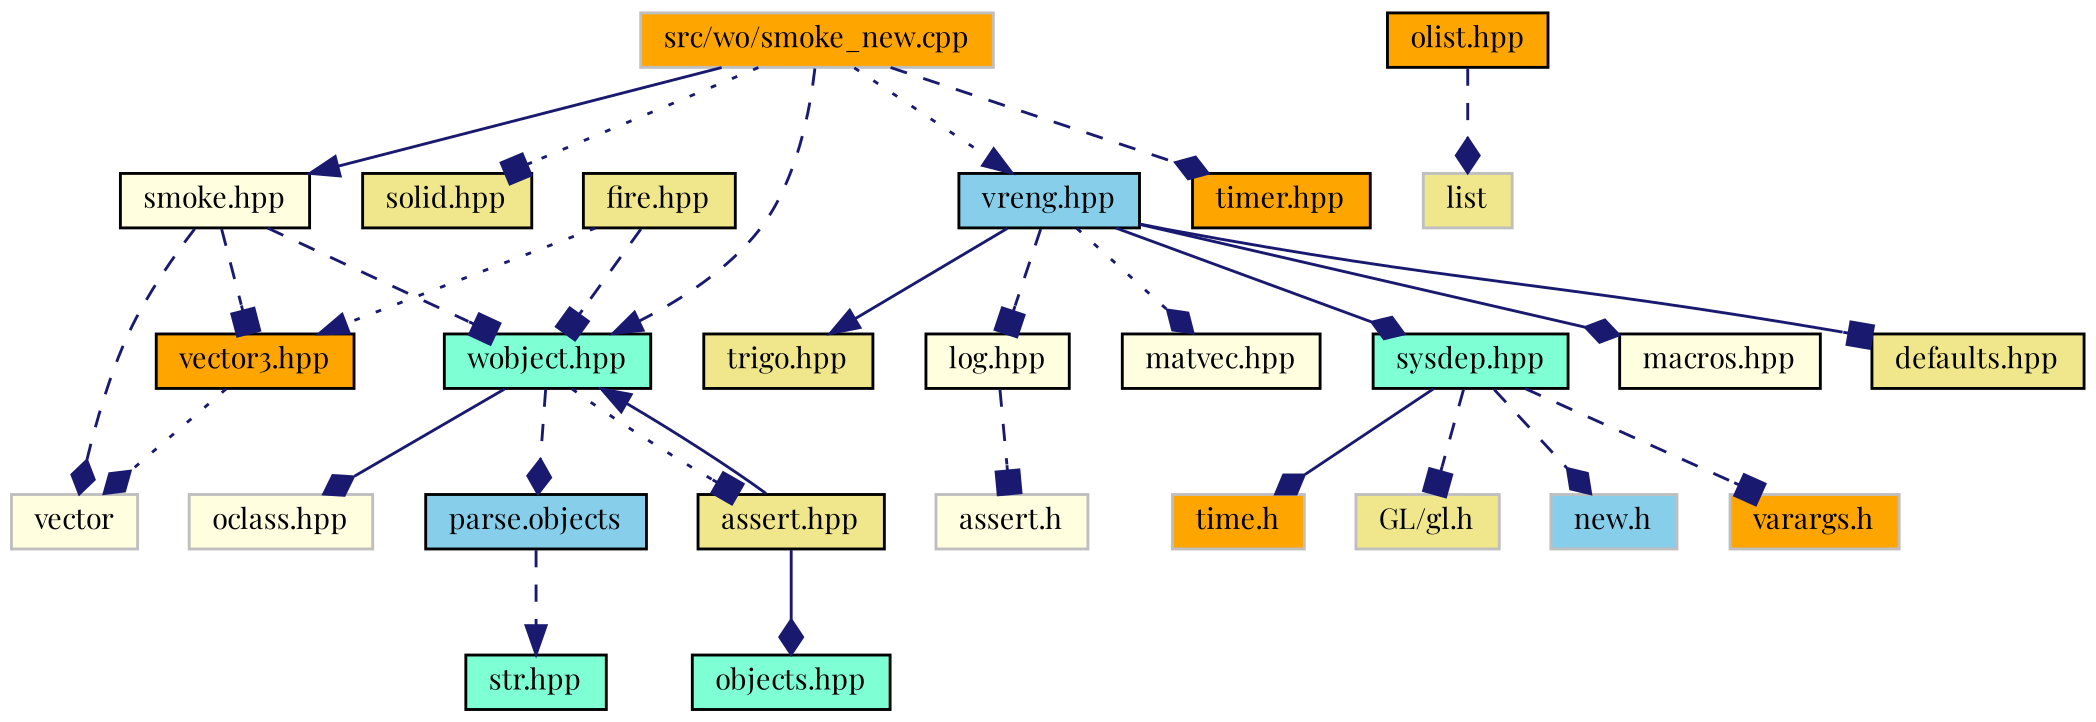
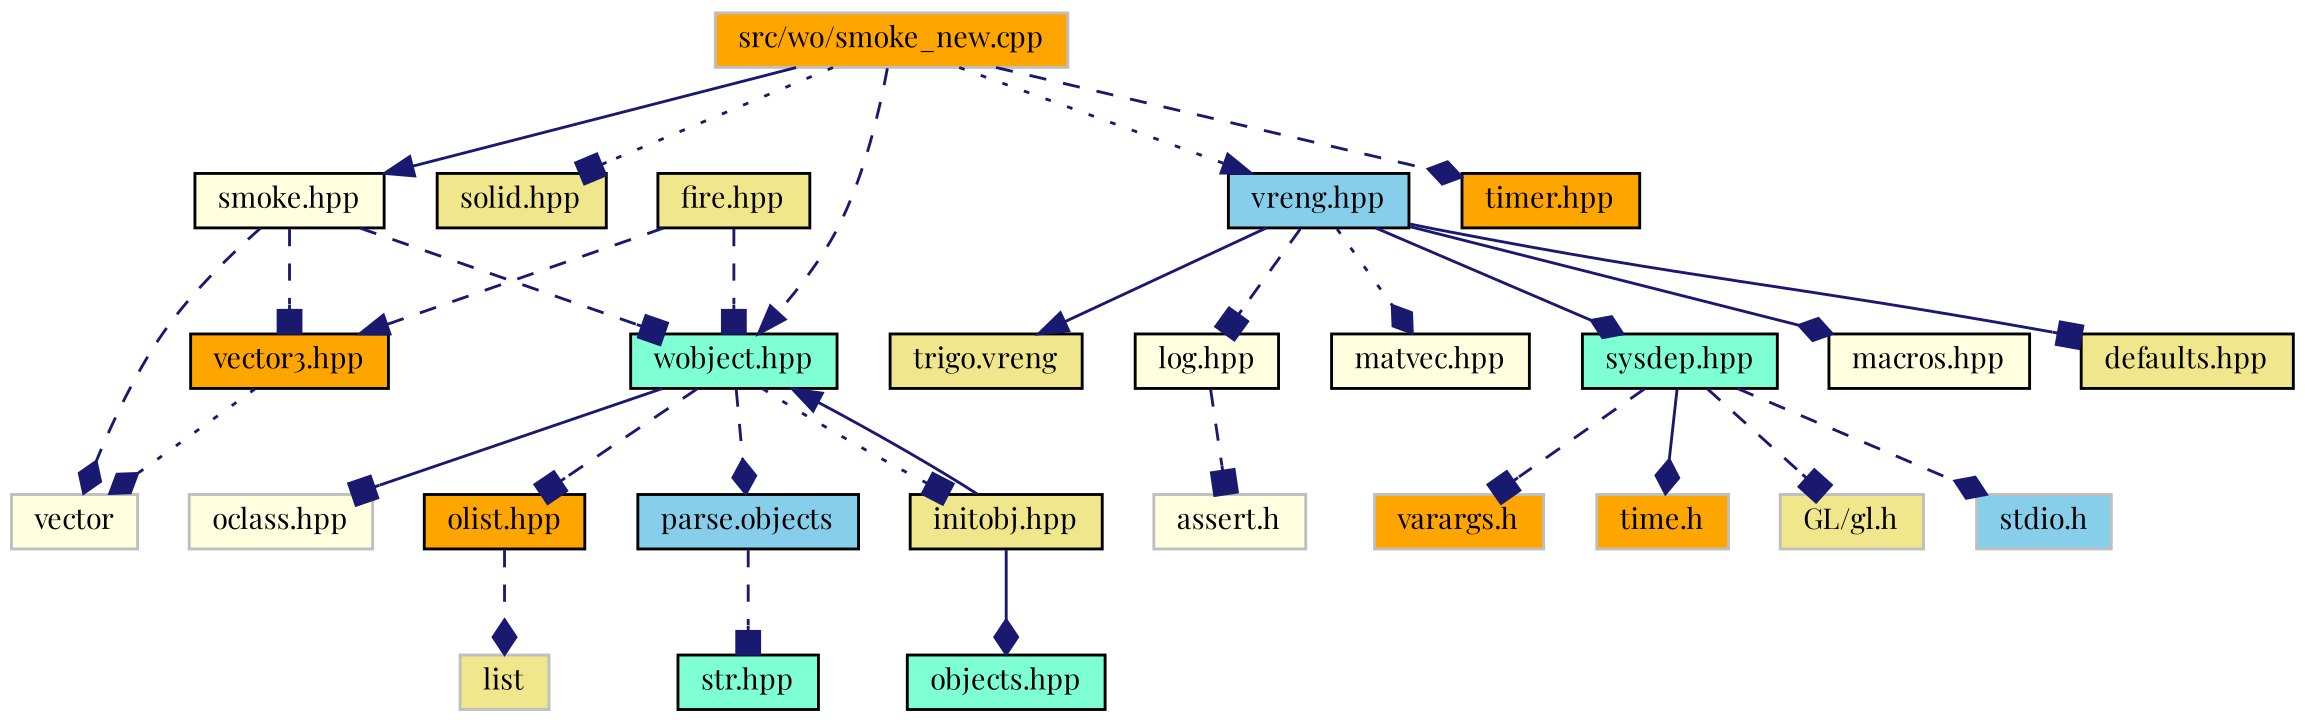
edge "fire.hpp" -> "vector3.hpp": style dotted -> dashed
node "trigo.hpp": label "trigo.hpp" -> "trigo.vreng"
edge "wobject.hpp" -> "oclass.hpp": arrowhead diamond -> box
edge "wobject.hpp" -> "olist.hpp": added
node "assert.hpp": label "assert.hpp" -> "initobj.hpp"
node "new.h": label "new.h" -> "stdio.h"
edge "parse.objects" -> "str.hpp": arrowhead normal -> box
